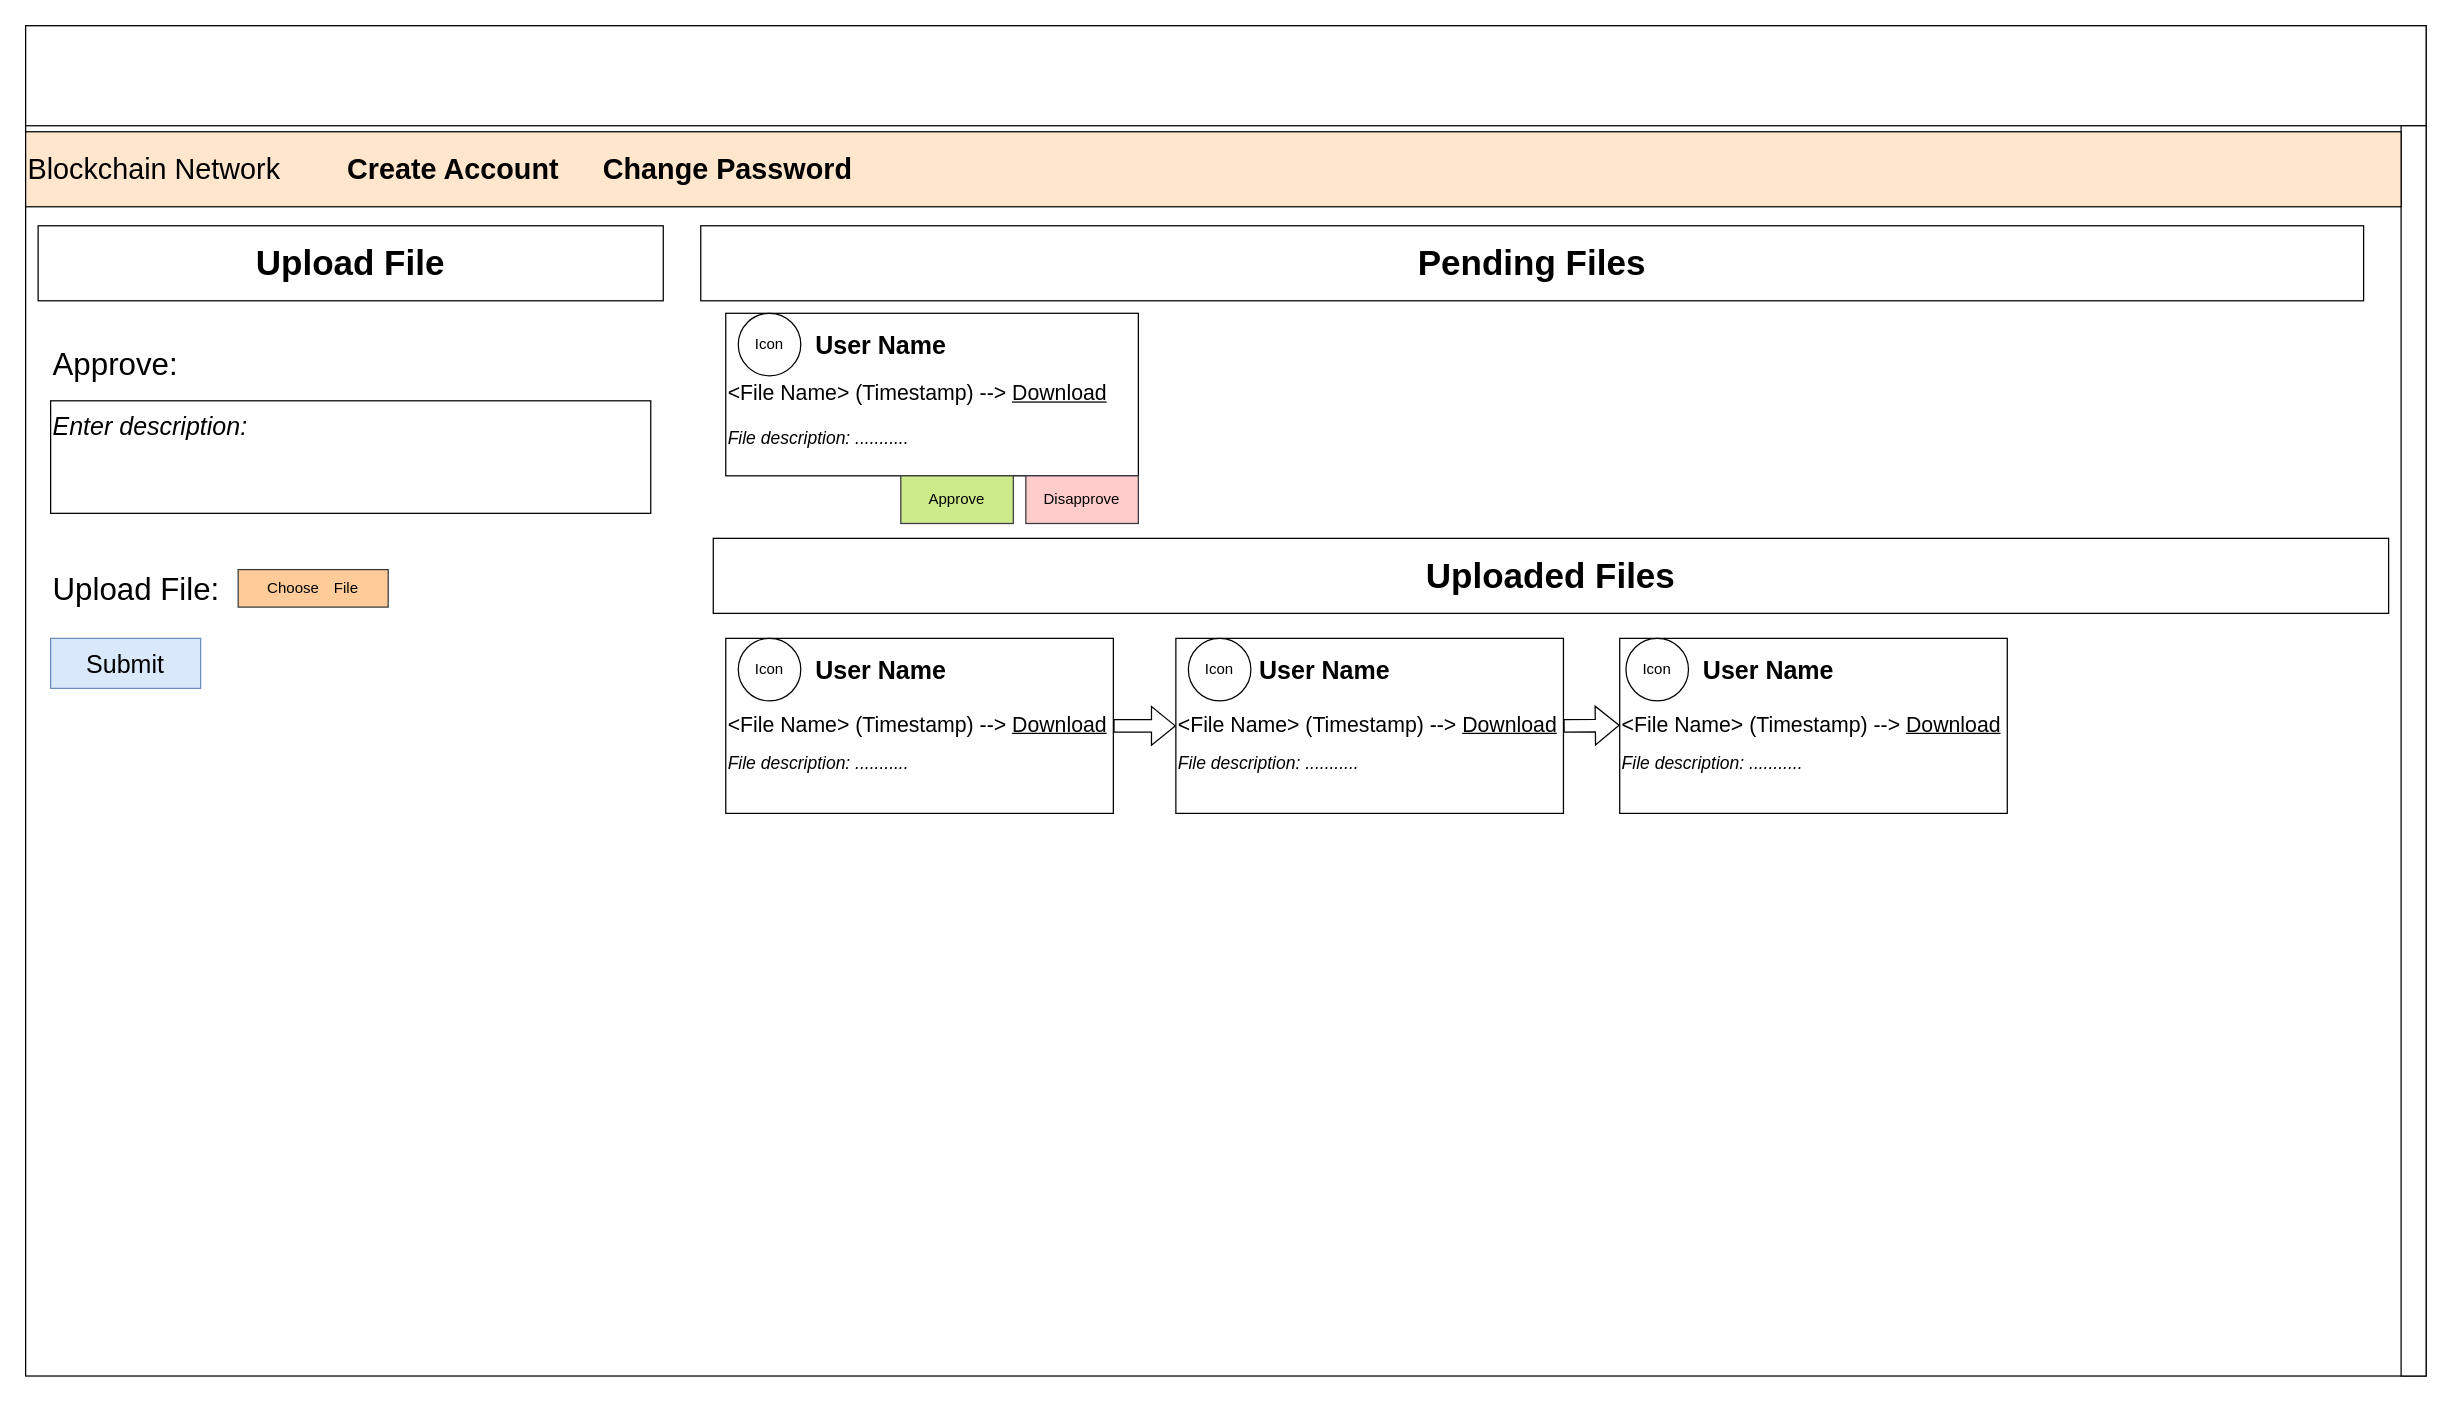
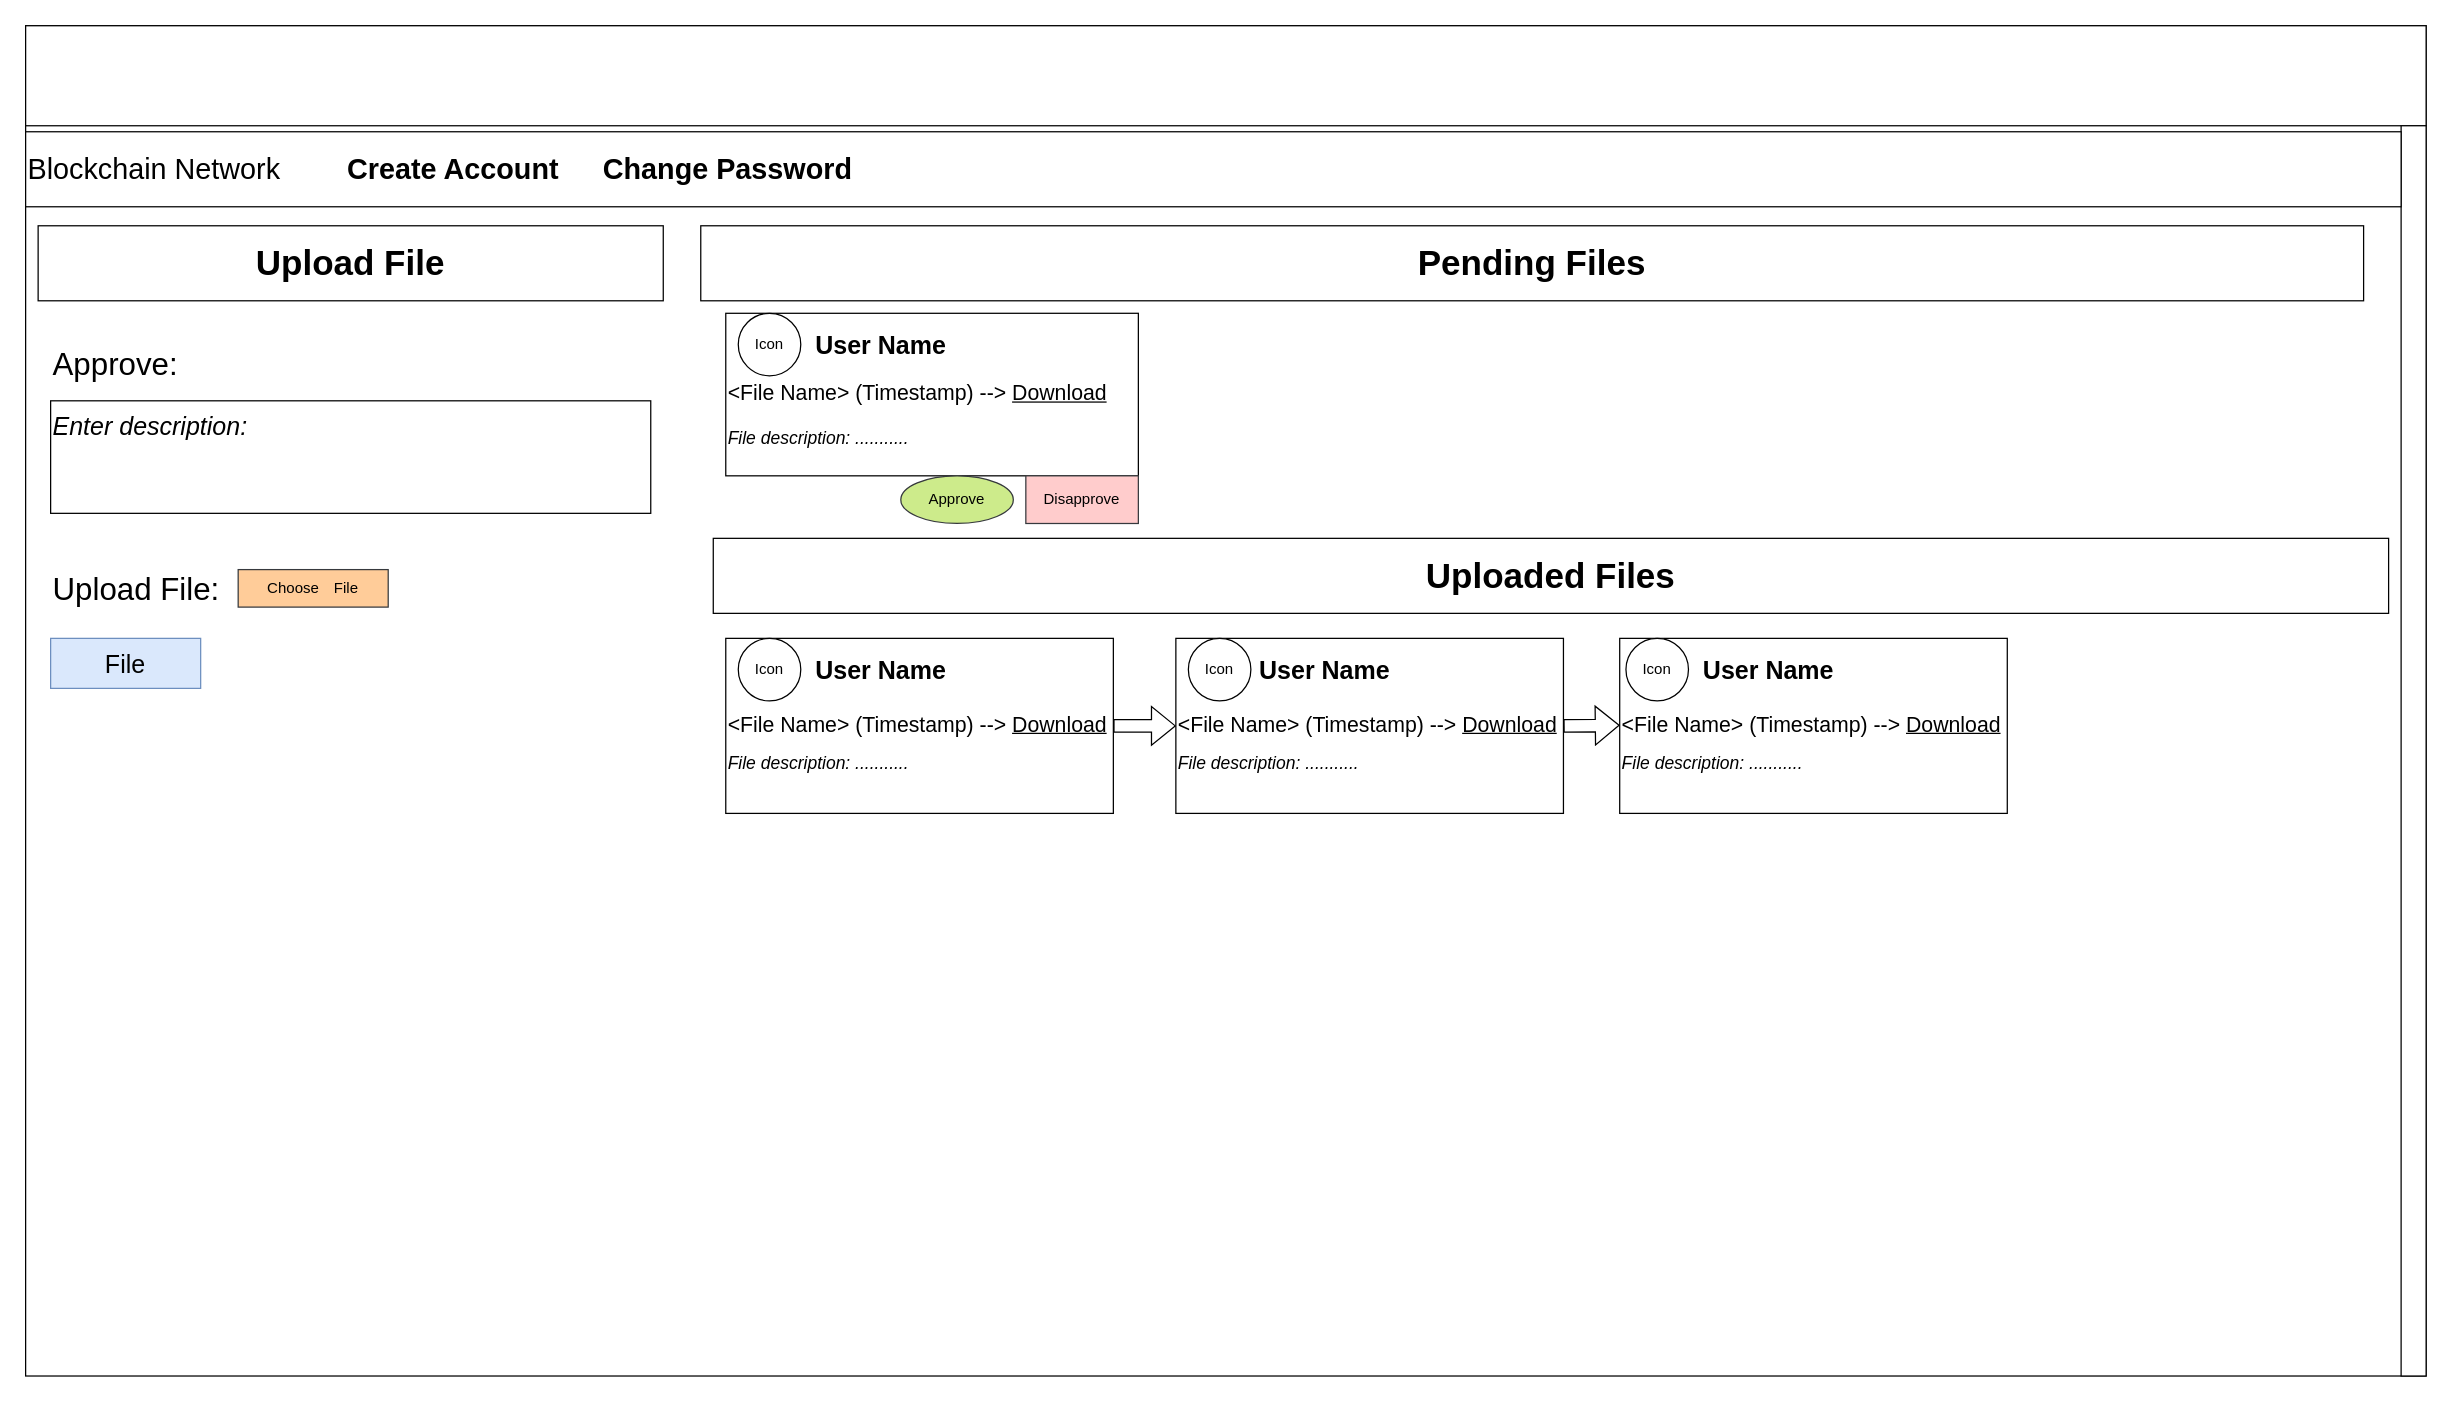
node "Blockchain Network Create Account Change Password": fillcolor #ffe6cc -> #ffffff
node "Approve": shape rectangle -> ellipse
node "Submit": label "Submit" -> "File"
